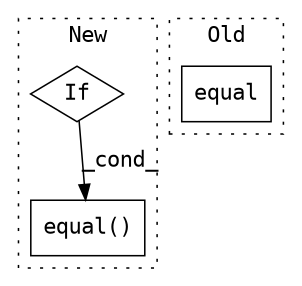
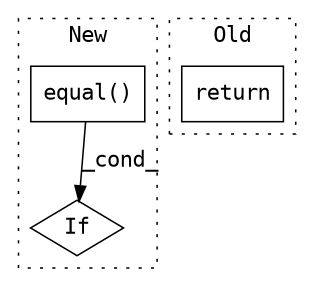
node "equal": label "equal" -> "return"
edge "If" -> "equal()": reversed
